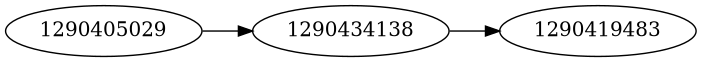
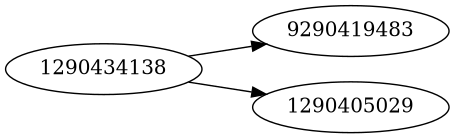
edge "1290405029" -> "1290434138": reversed
node "1290419483": label "1290419483" -> "9290419483"
